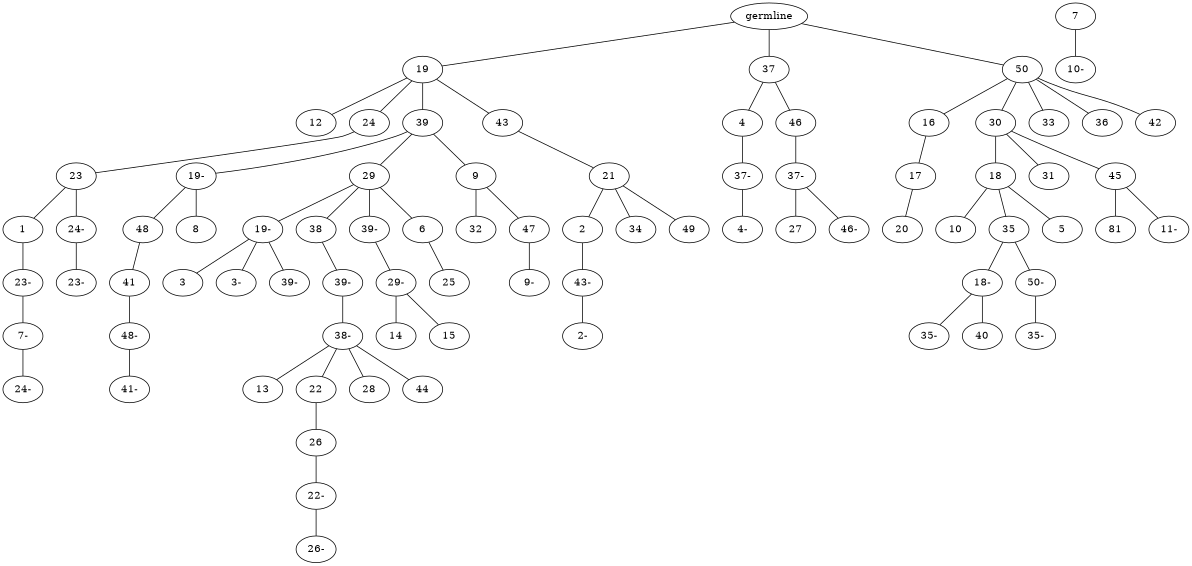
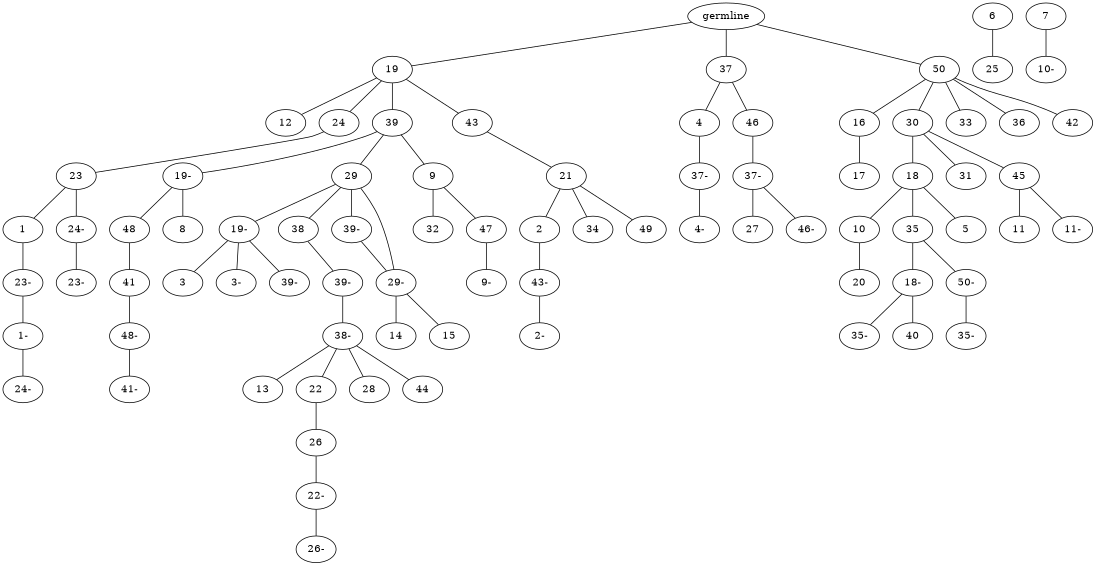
edge "29" -- "6": now "29" -- "29-"
edge "17" -- "20": now "10" -- "20"
node "81": label "81" -> "11"
node "7-": label "7-" -> "1-"
